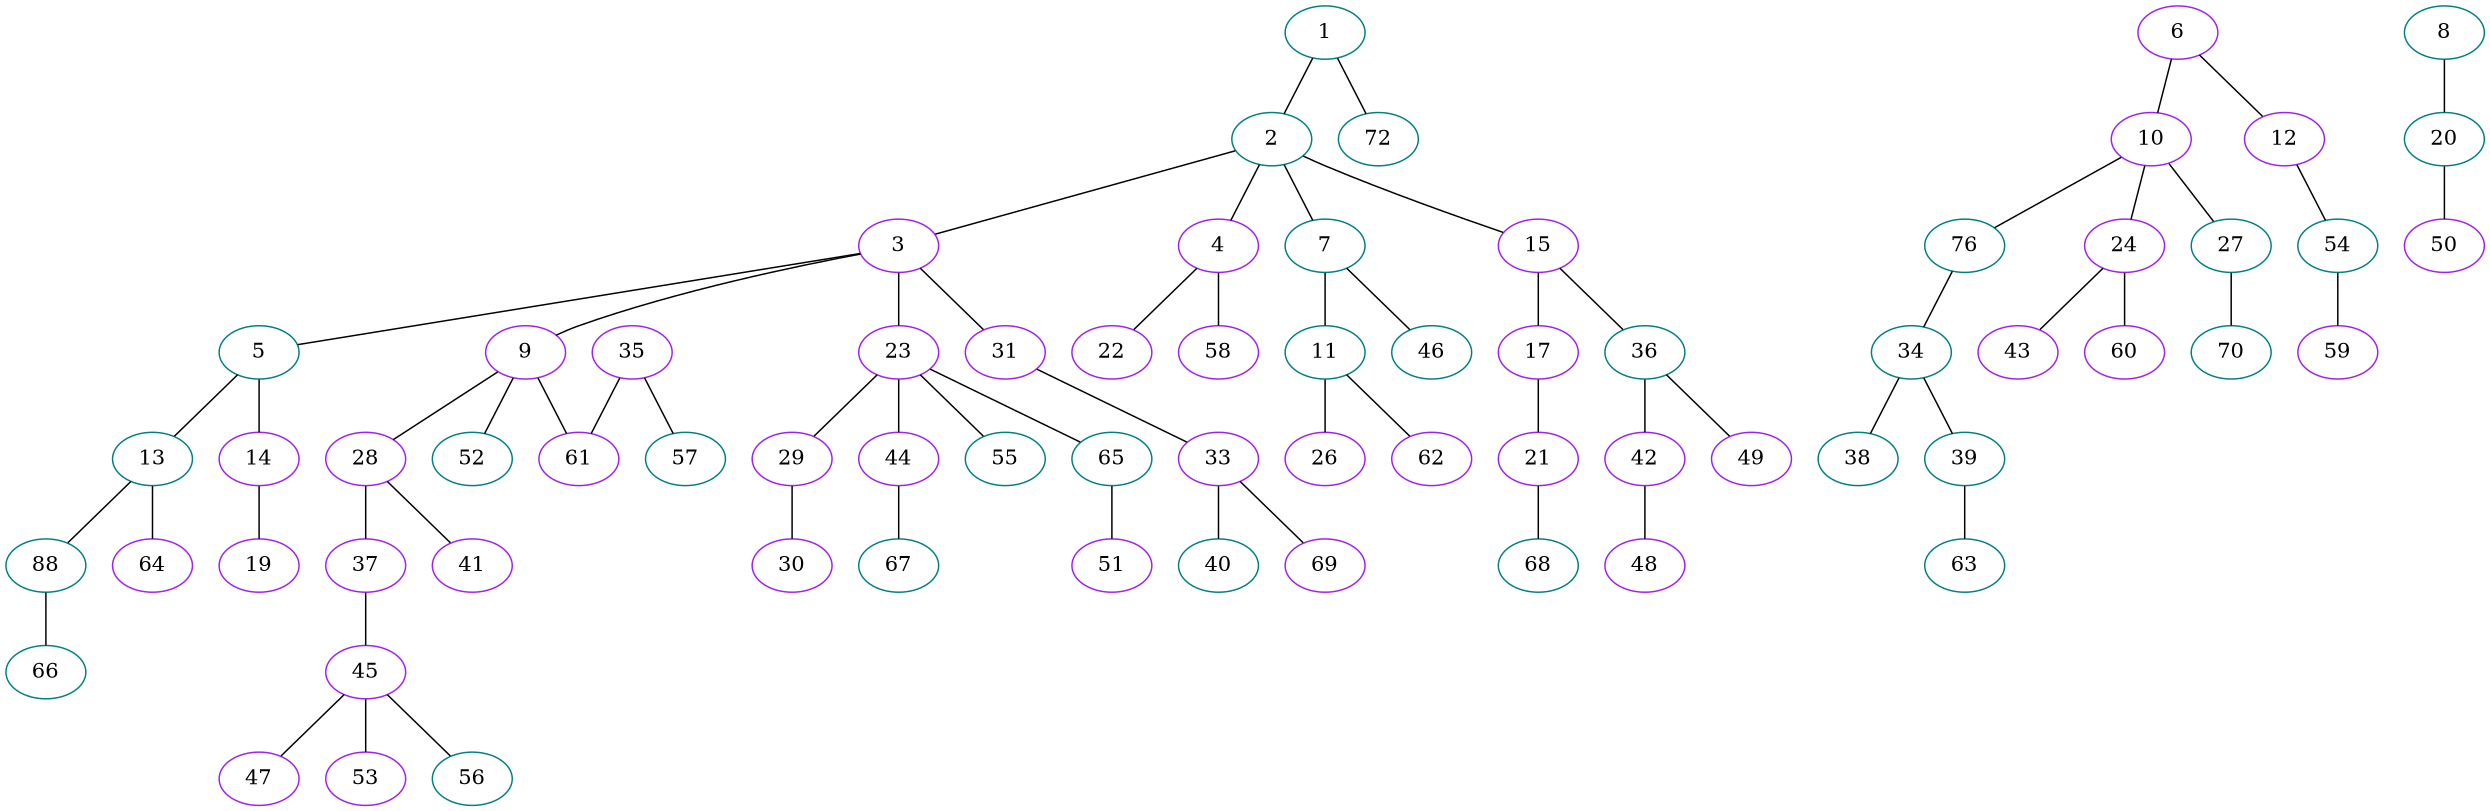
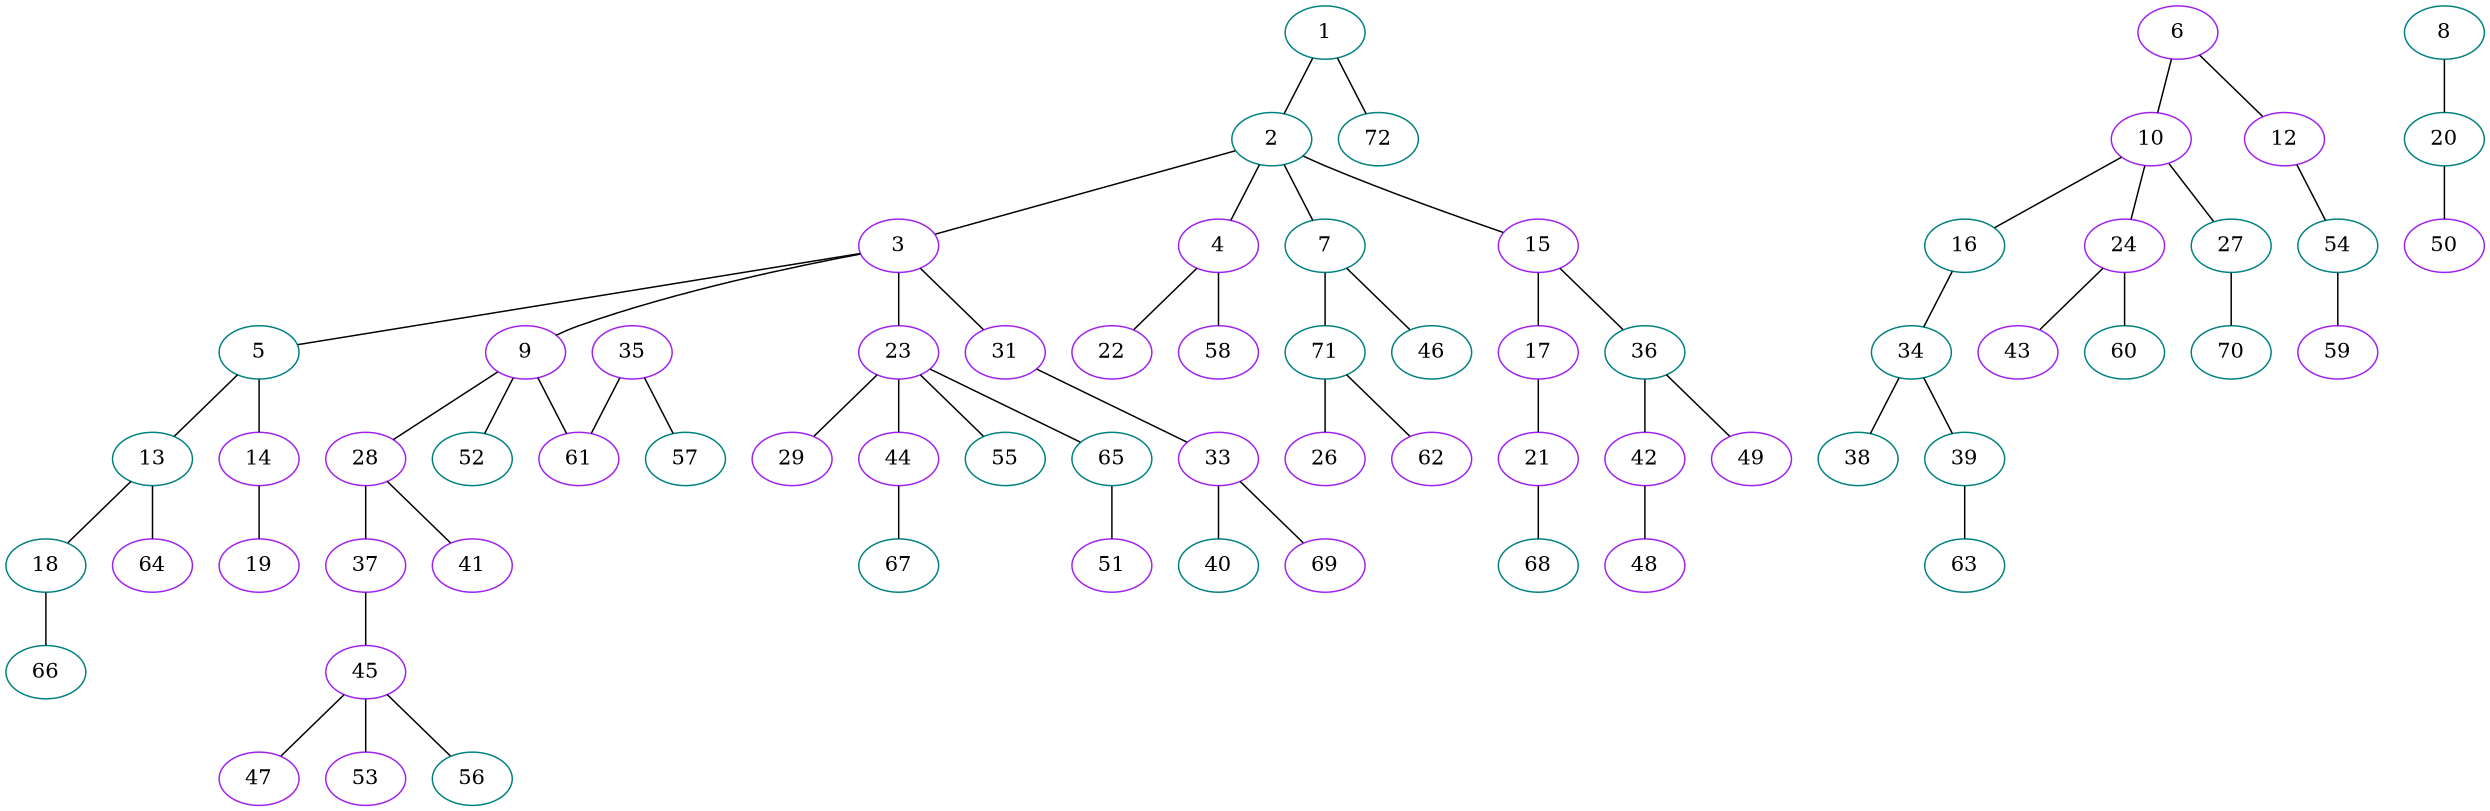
node "76": label "76" -> "16"
node "11": label "11" -> "71"
node "60": color purple -> teal
node "88": label "88" -> "18"
node "30": removed
